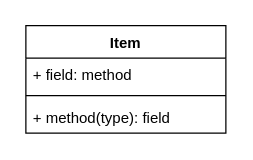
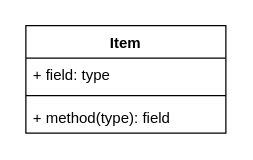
node "+ field: method": label "+ field: method" -> "+ field: type"
